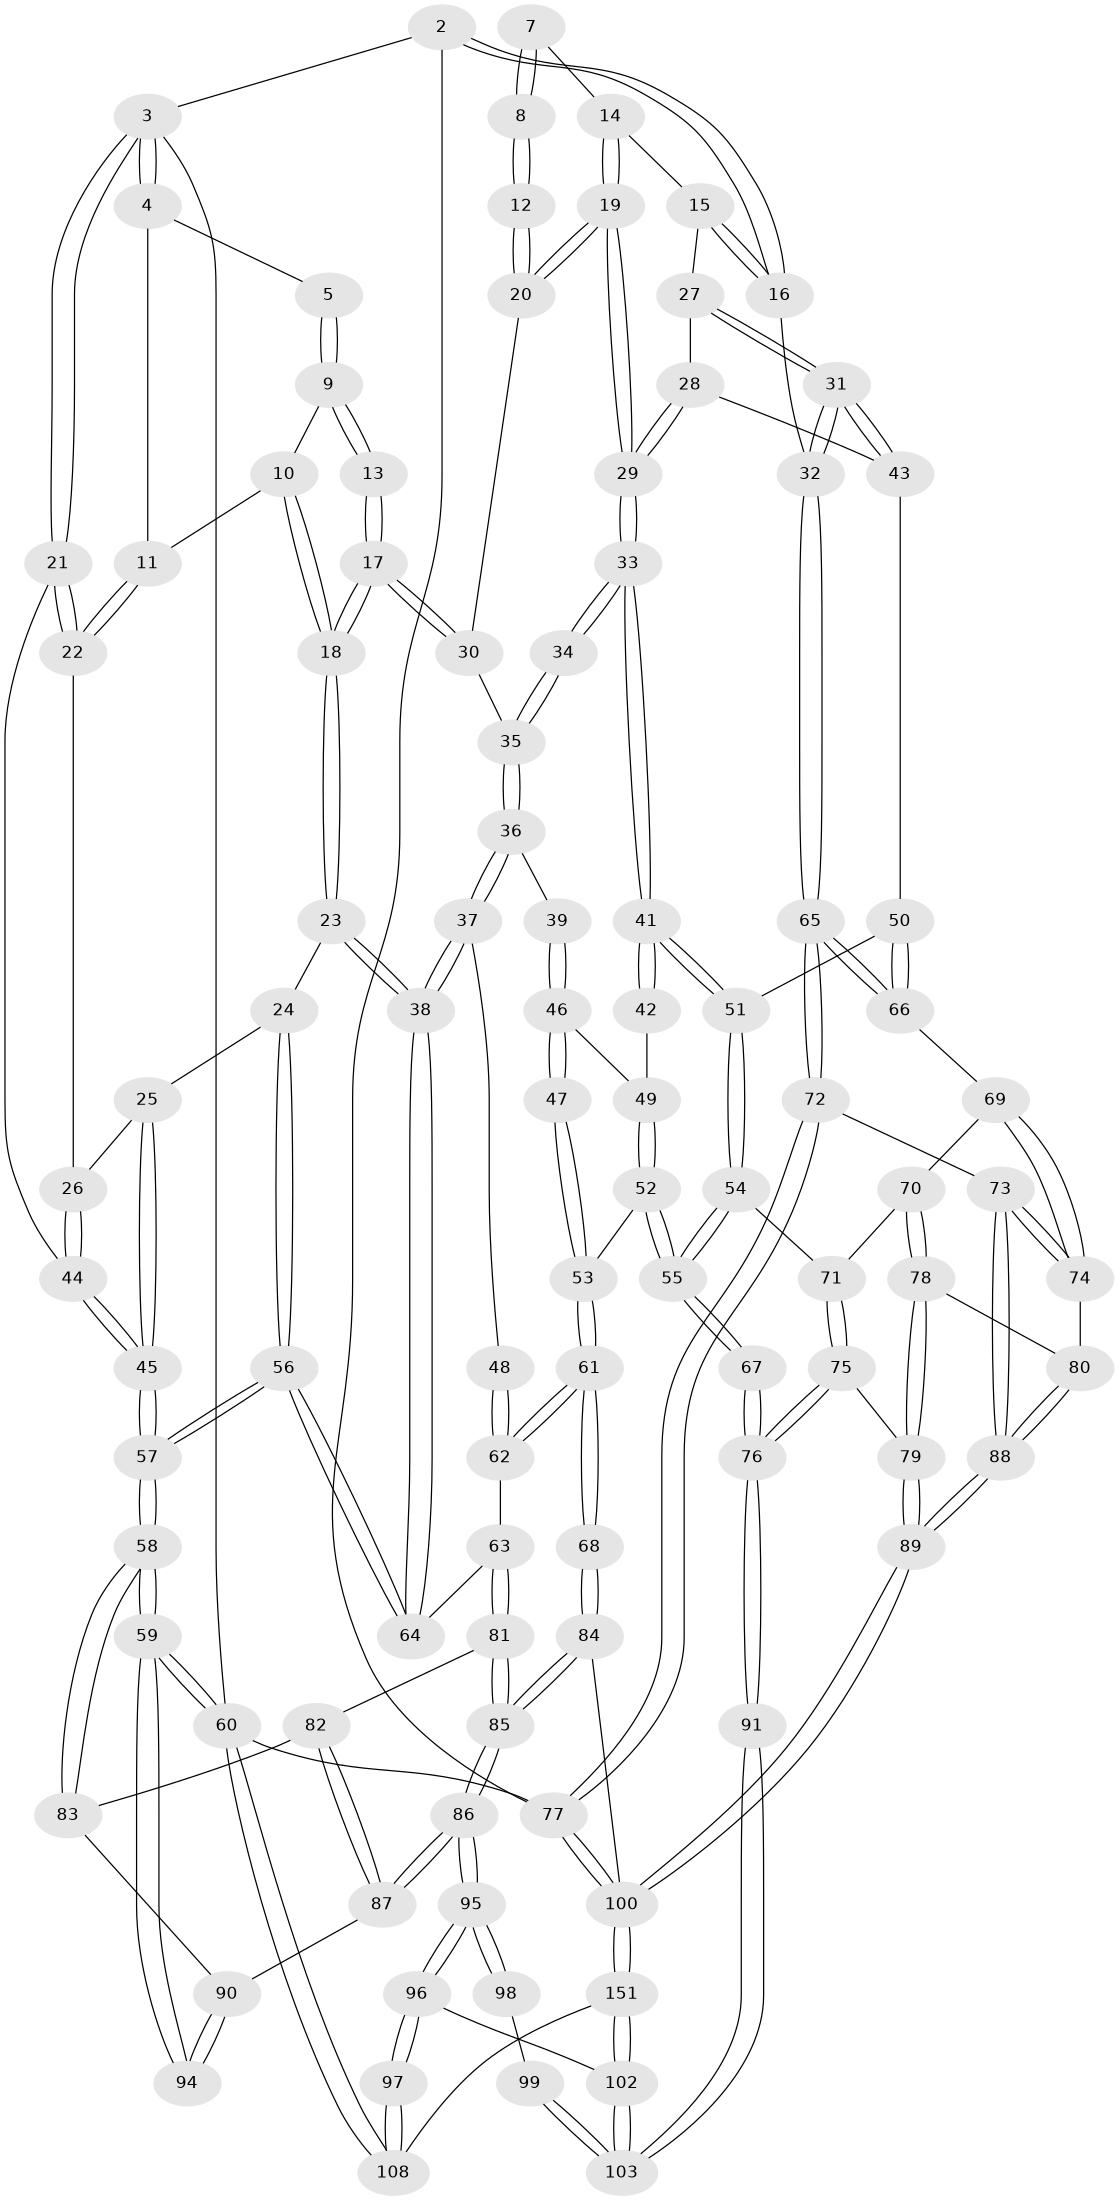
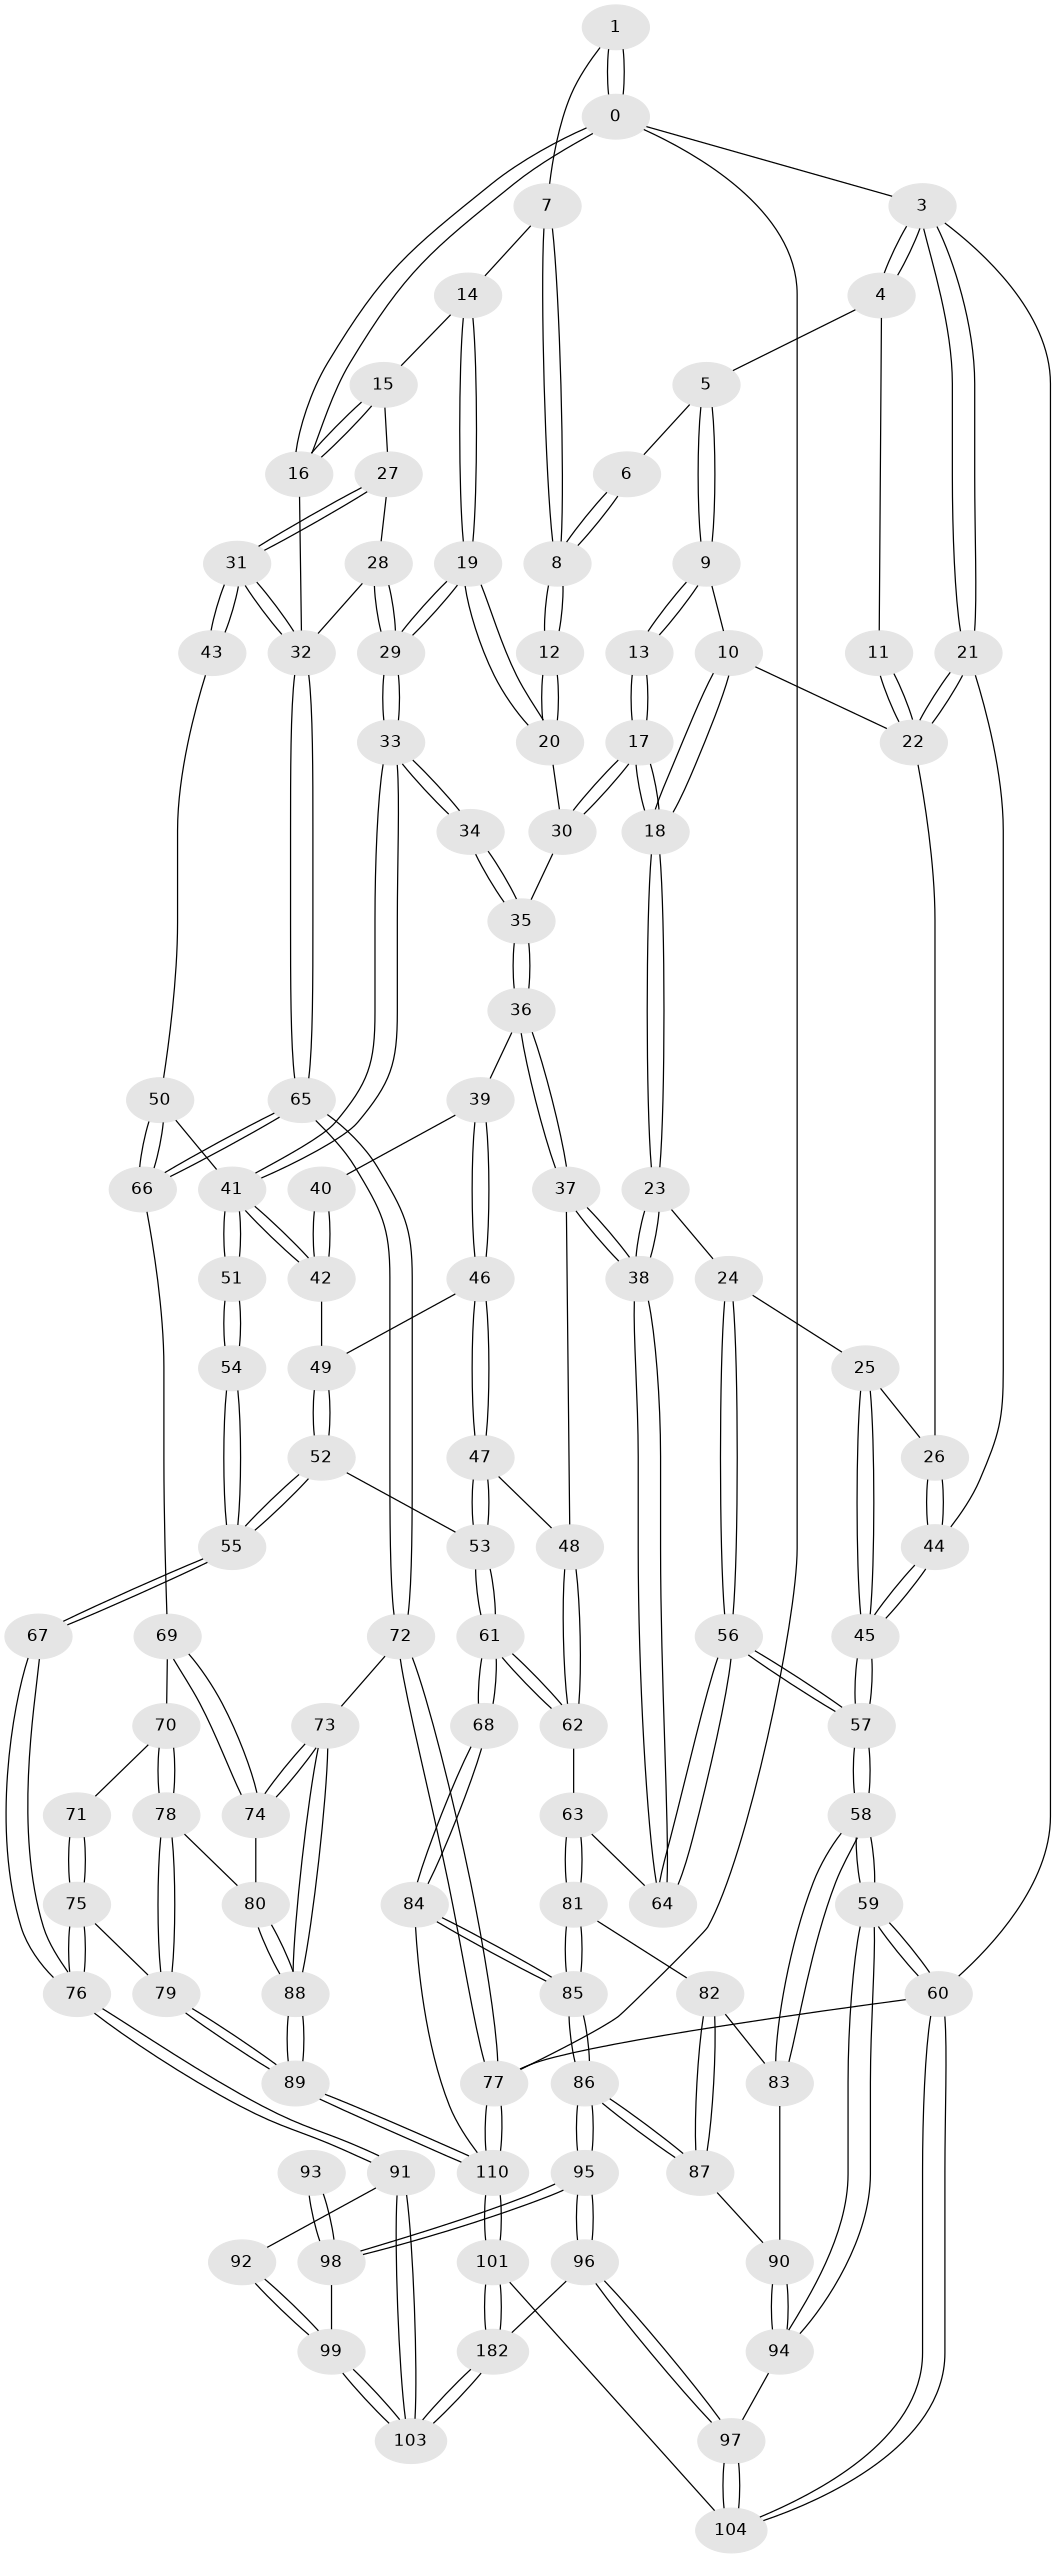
node "2": label "2" -> "0"
node "1": added
edge "28" -- "43": now "28" -- "32"
node "6": added
edge "10" -- "11": now "10" -- "22"
edge "50" -- "51": now "50" -- "41"
node "40": added
edge "54" -- "71": removed
edge "47" -- "48": added
node "100": label "100" -> "110"
node "151": label "151" -> "101"
node "102": label "102" -> "182"
node "93": added
node "108": label "108" -> "104"
node "92": added
edge "94" -- "97": added
